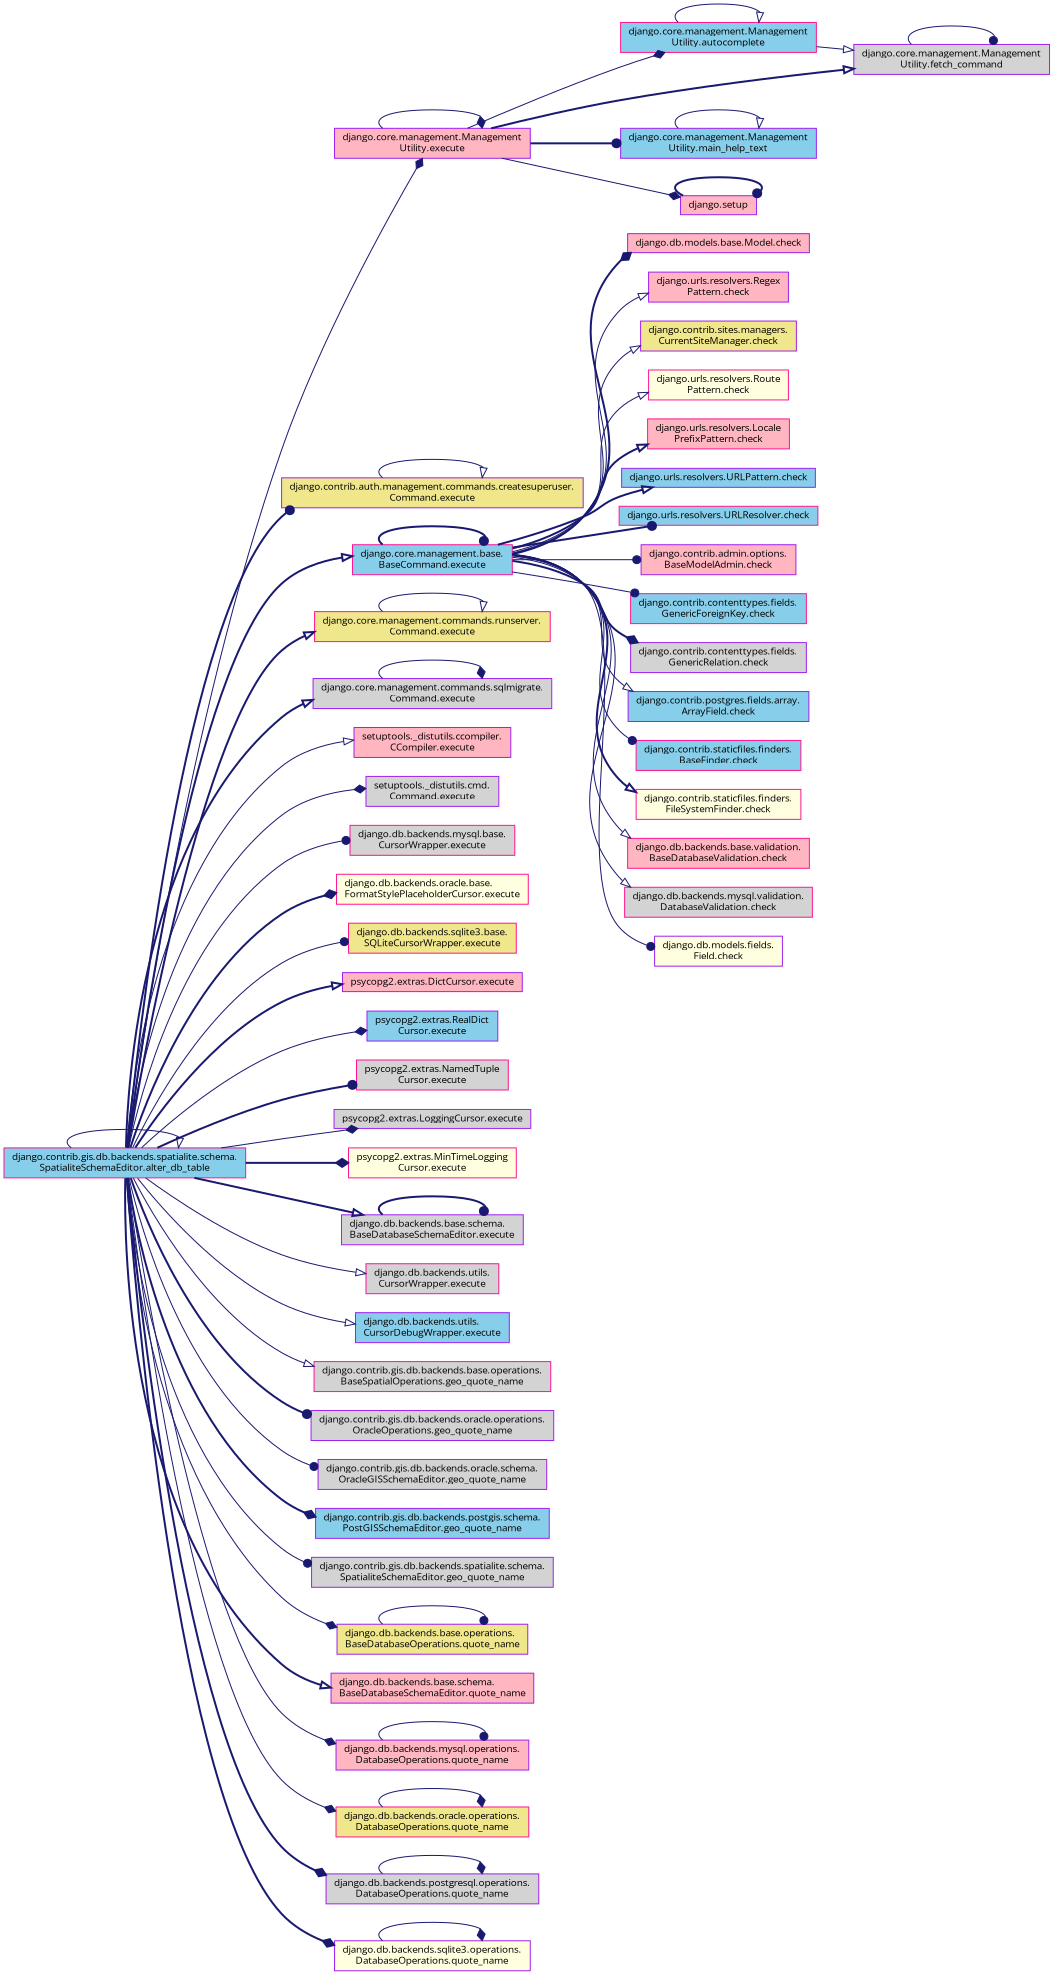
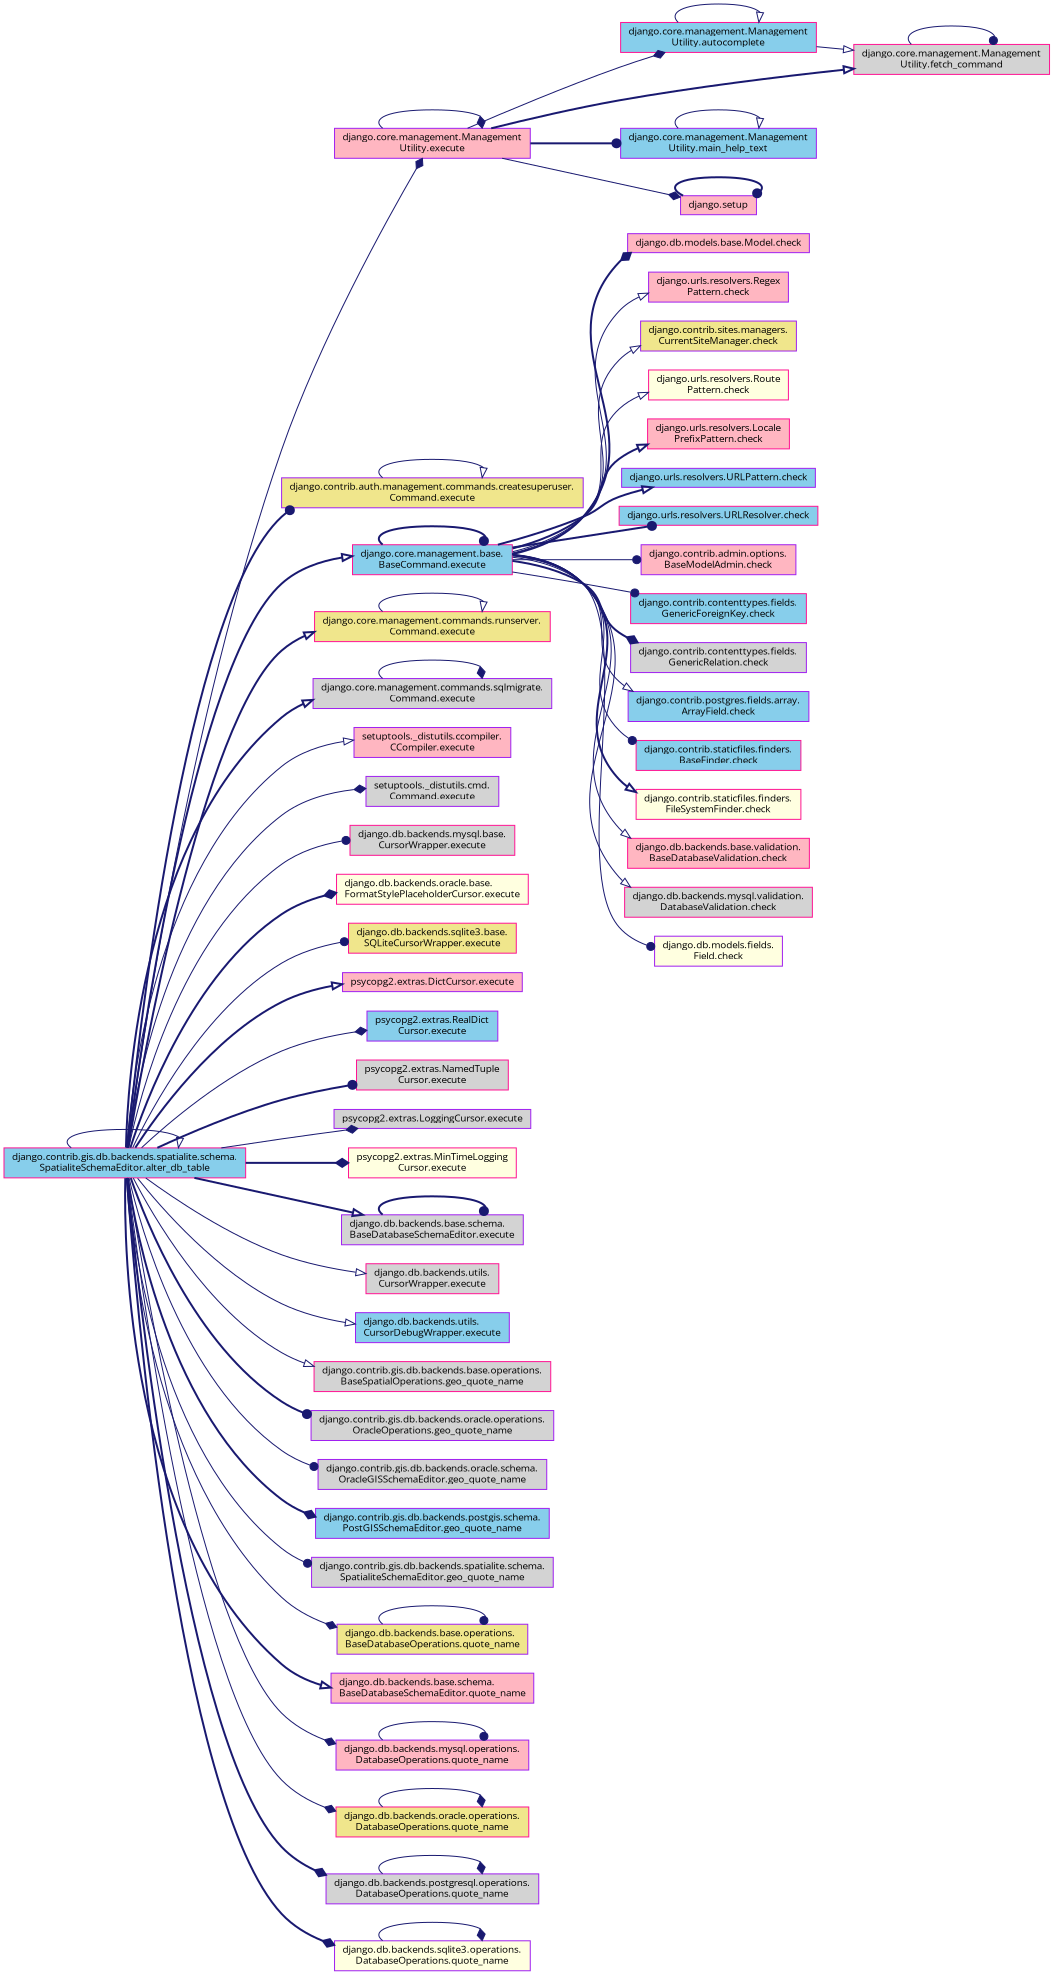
node "django.core.management.Management Utility.fetch_command": color purple -> deeppink
